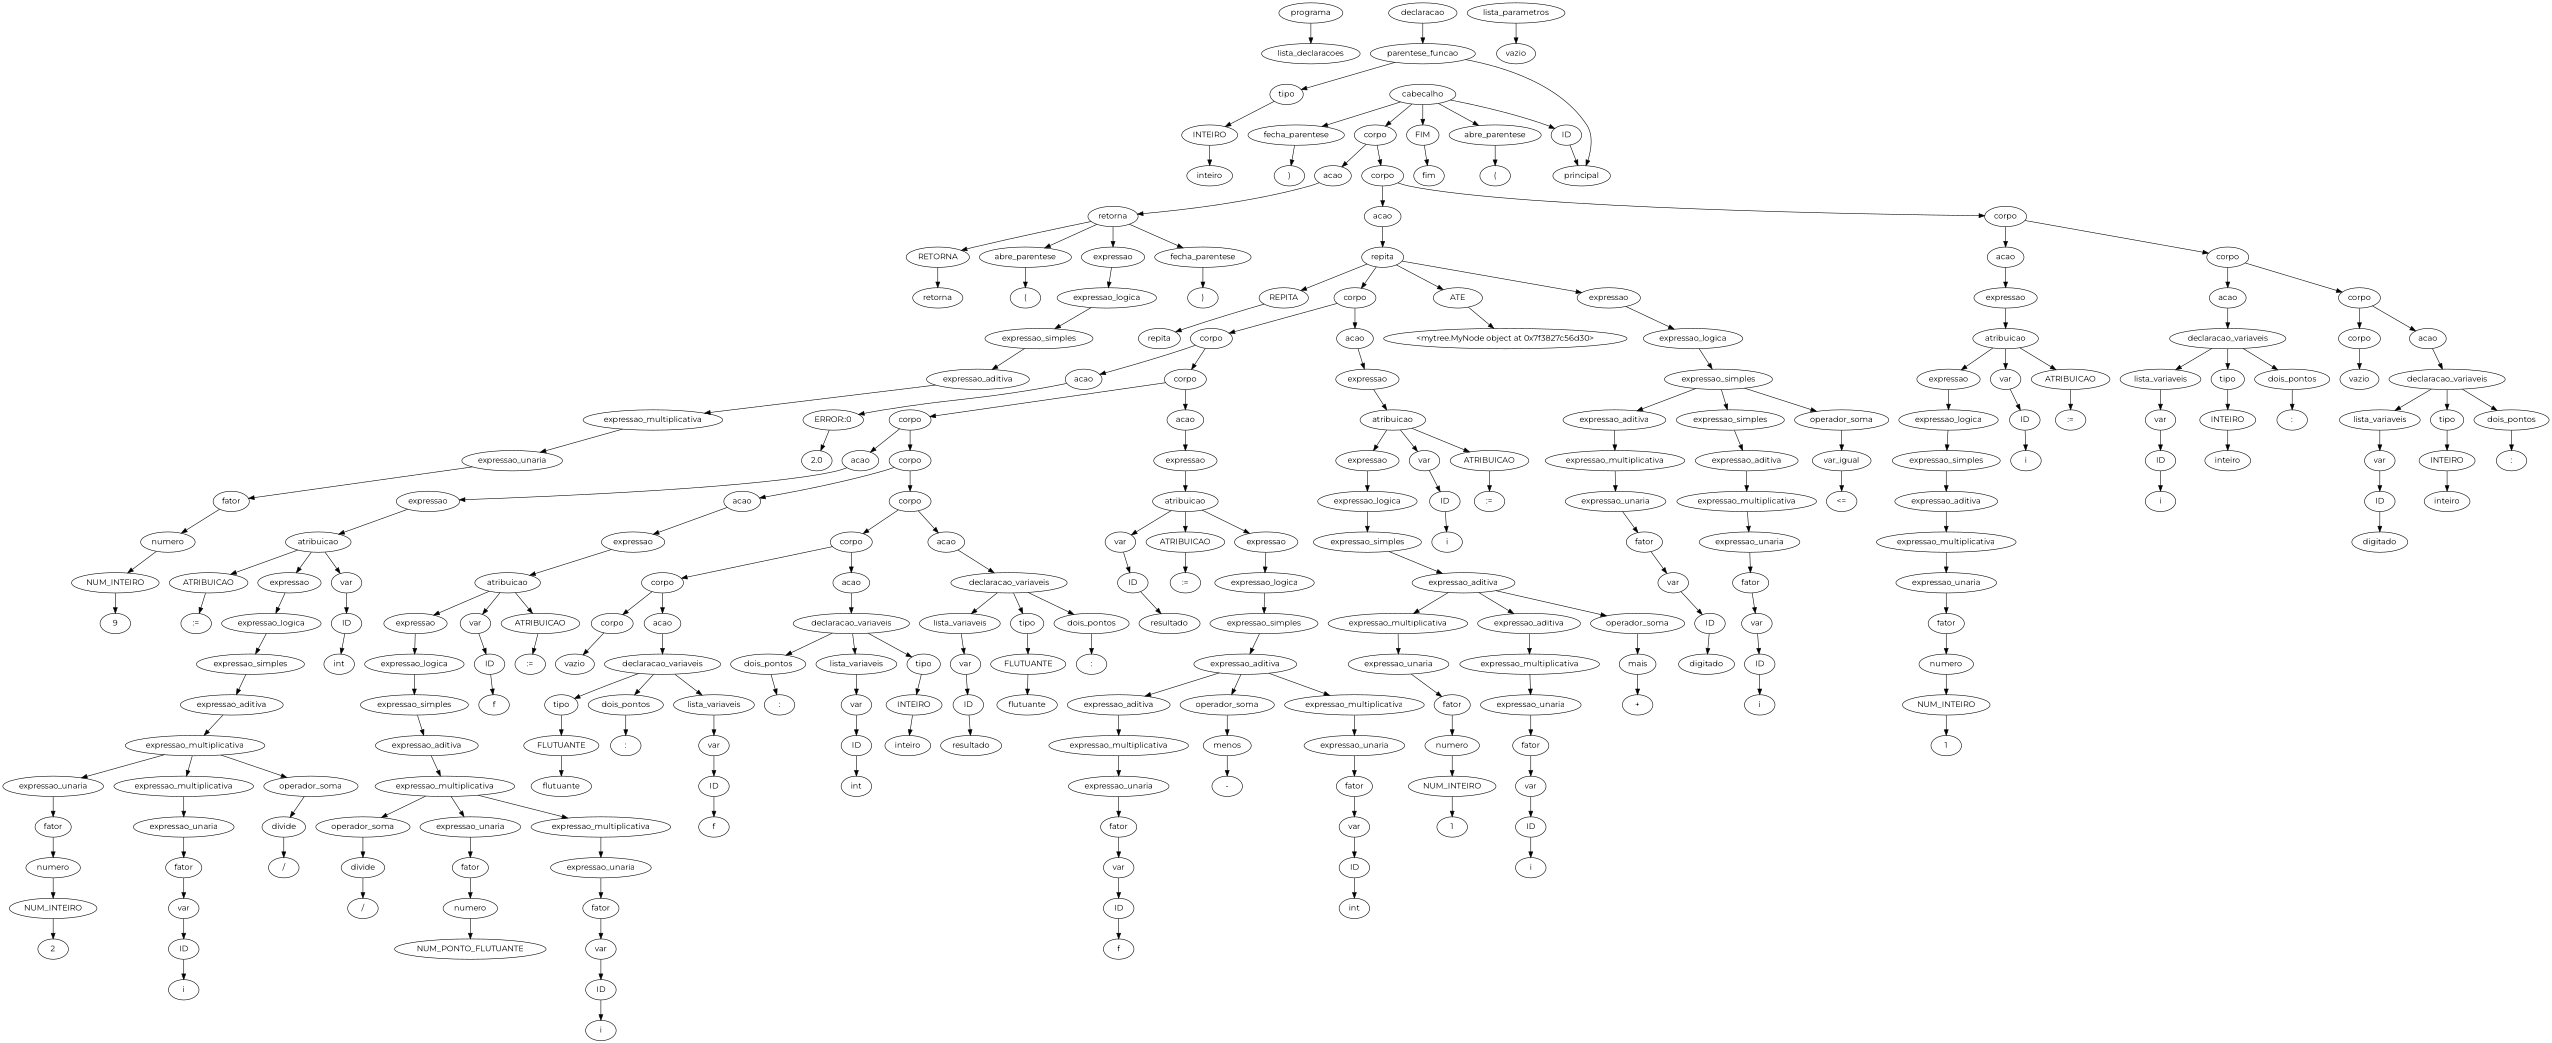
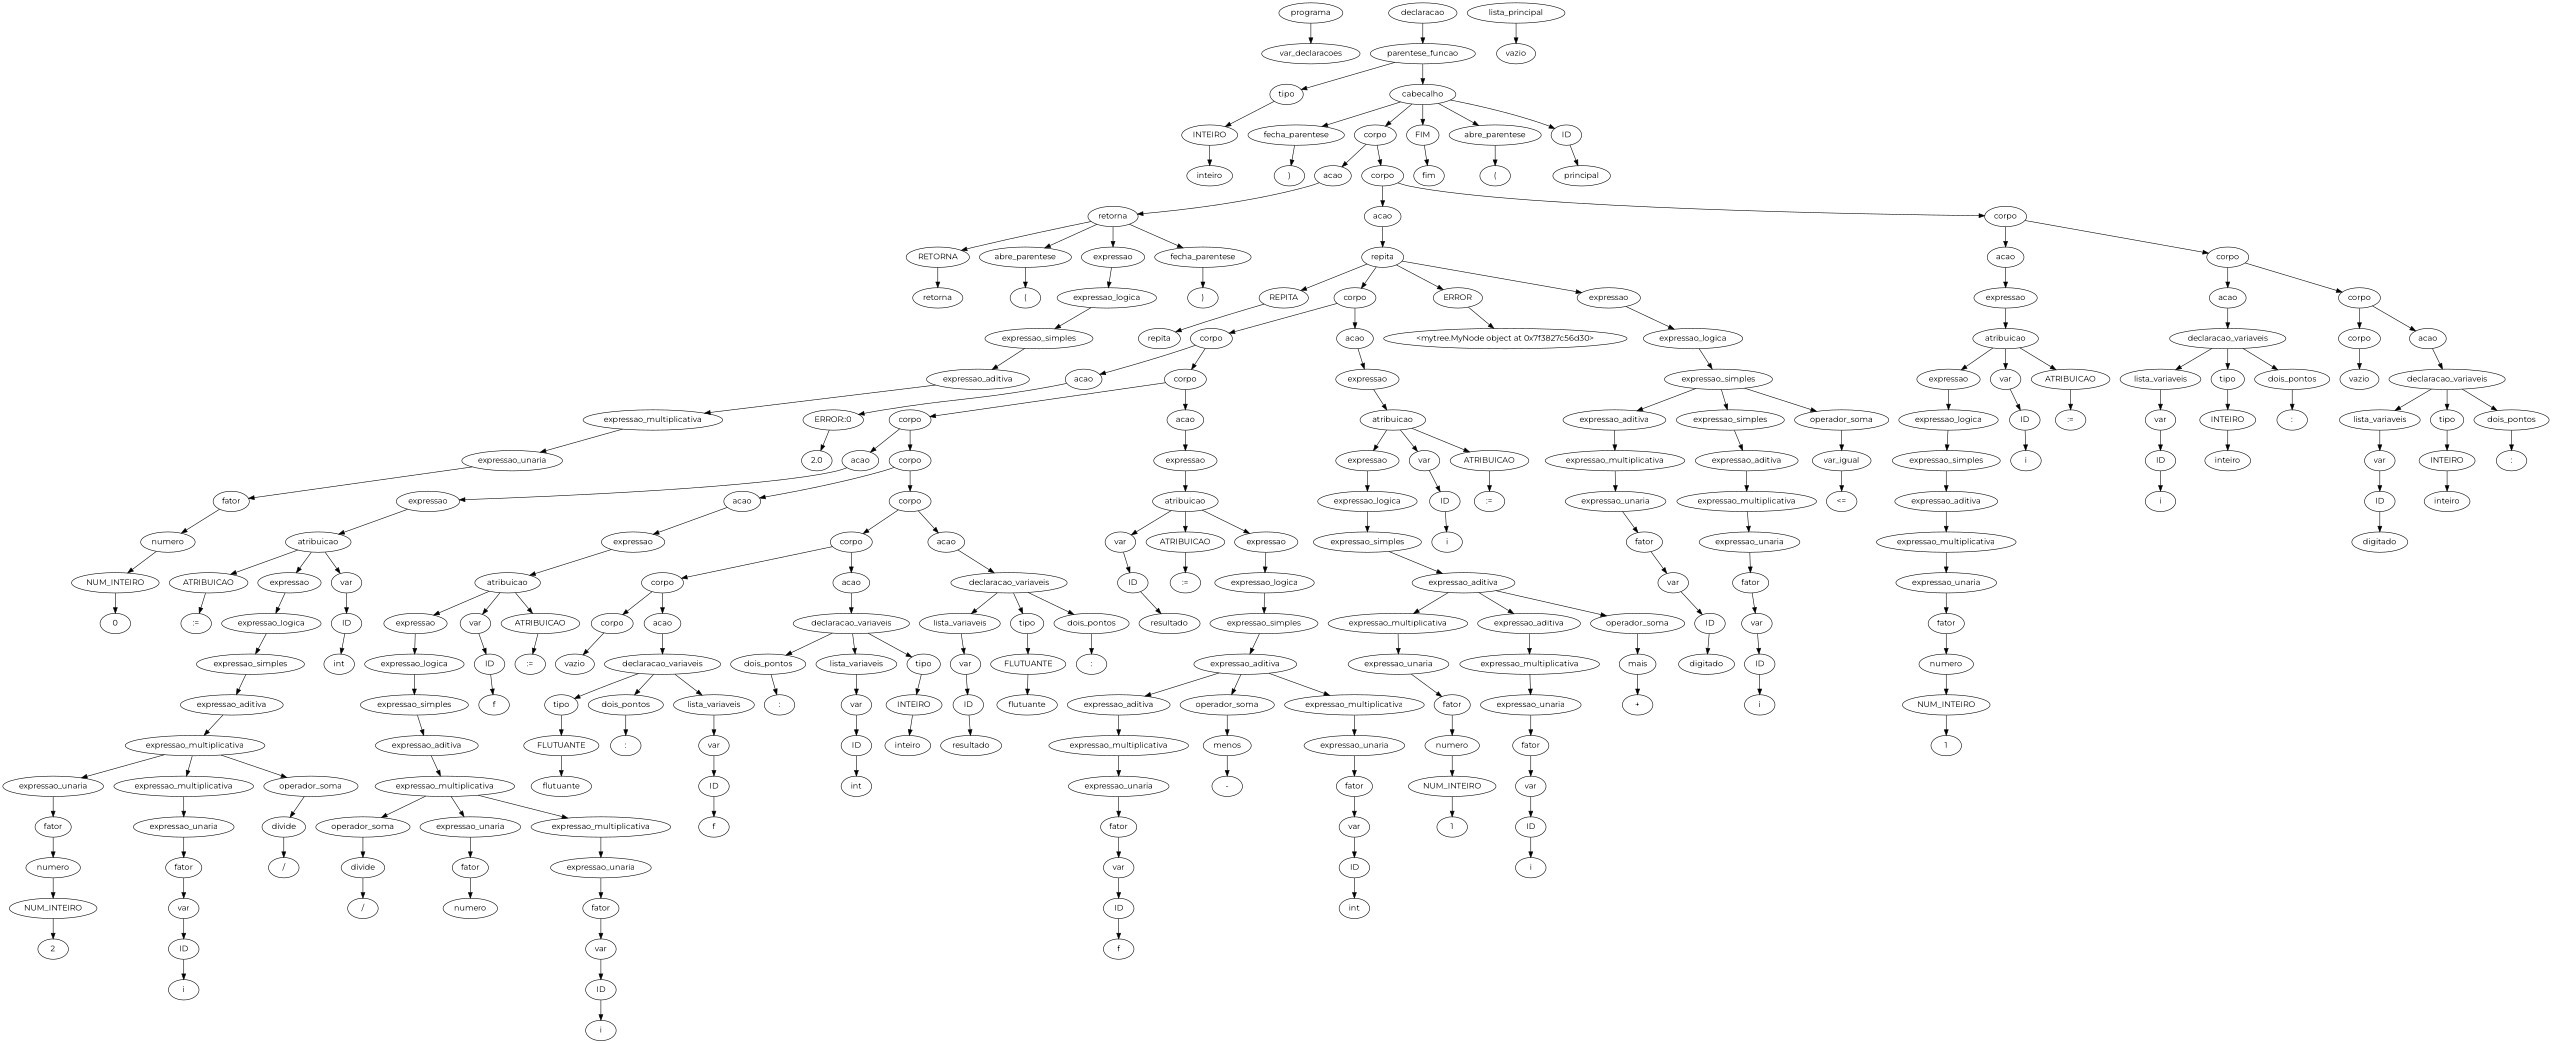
node "lista_parametros": label "lista_parametros" -> "lista_principal"
node "lista_declaracoes": label "lista_declaracoes" -> "var_declaracoes"
edge "parentese_funcao" -> "principal": now "parentese_funcao" -> "cabecalho"
node "ATE": label "ATE" -> "ERROR"
node "9": label "9" -> "0"
node "NUM_PONTO_FLUTUANTE": removed
